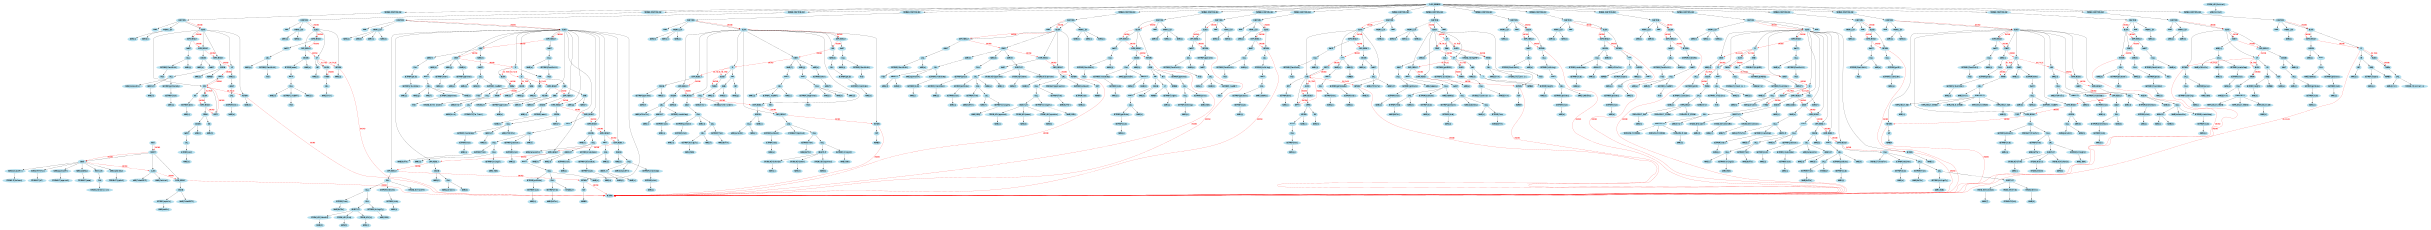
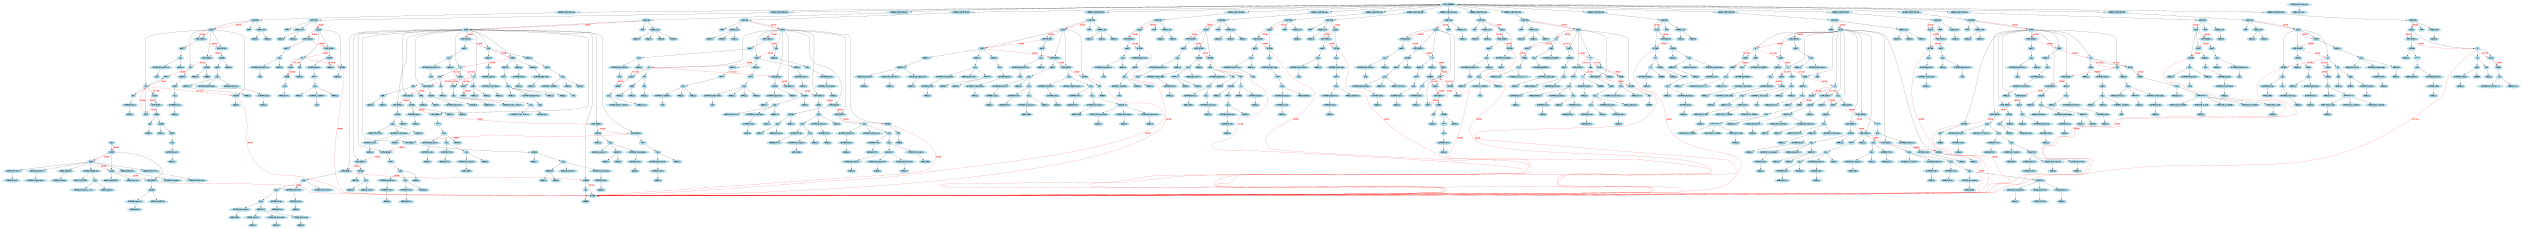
node "ROOT_LHS": label "ROOT_LHS" -> "DESTRUCTURING_LHS"
node "OBJECT_PATTERN": added
node "NAME(require)": added
